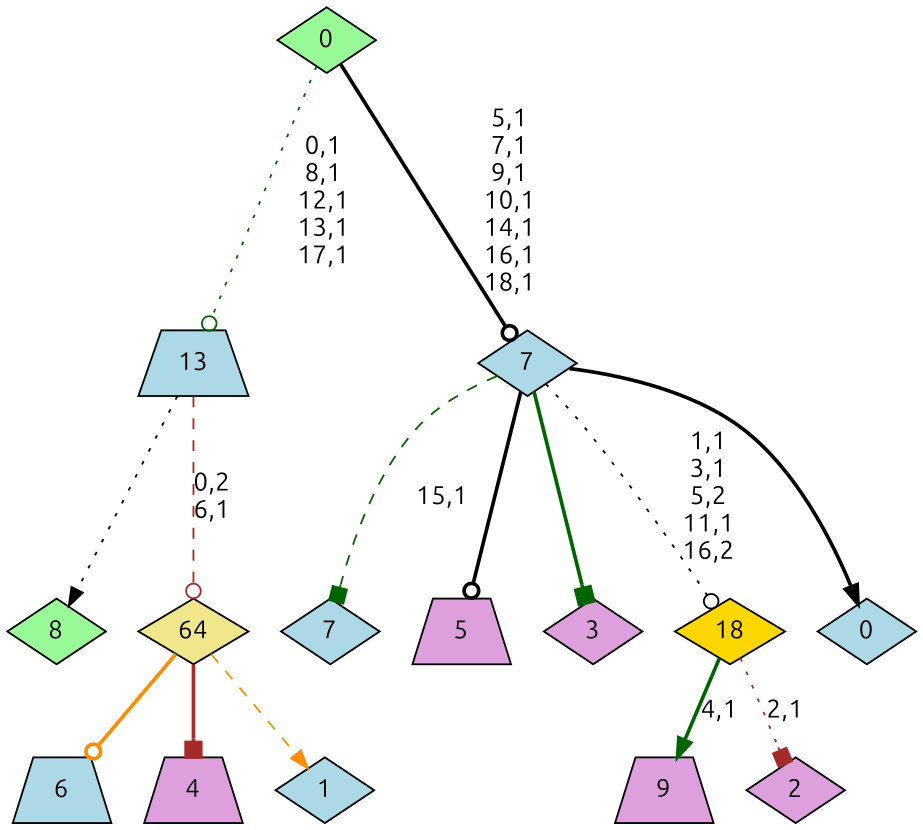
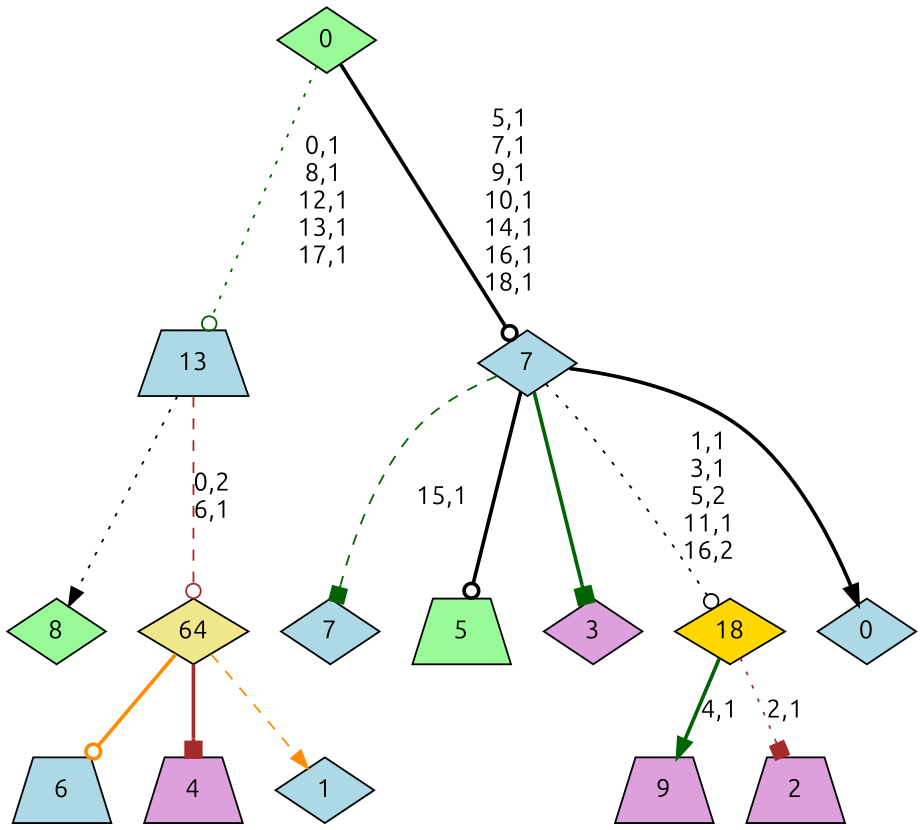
node "5": fillcolor plum -> palegreen
node "2": shape diamond -> trapezium
